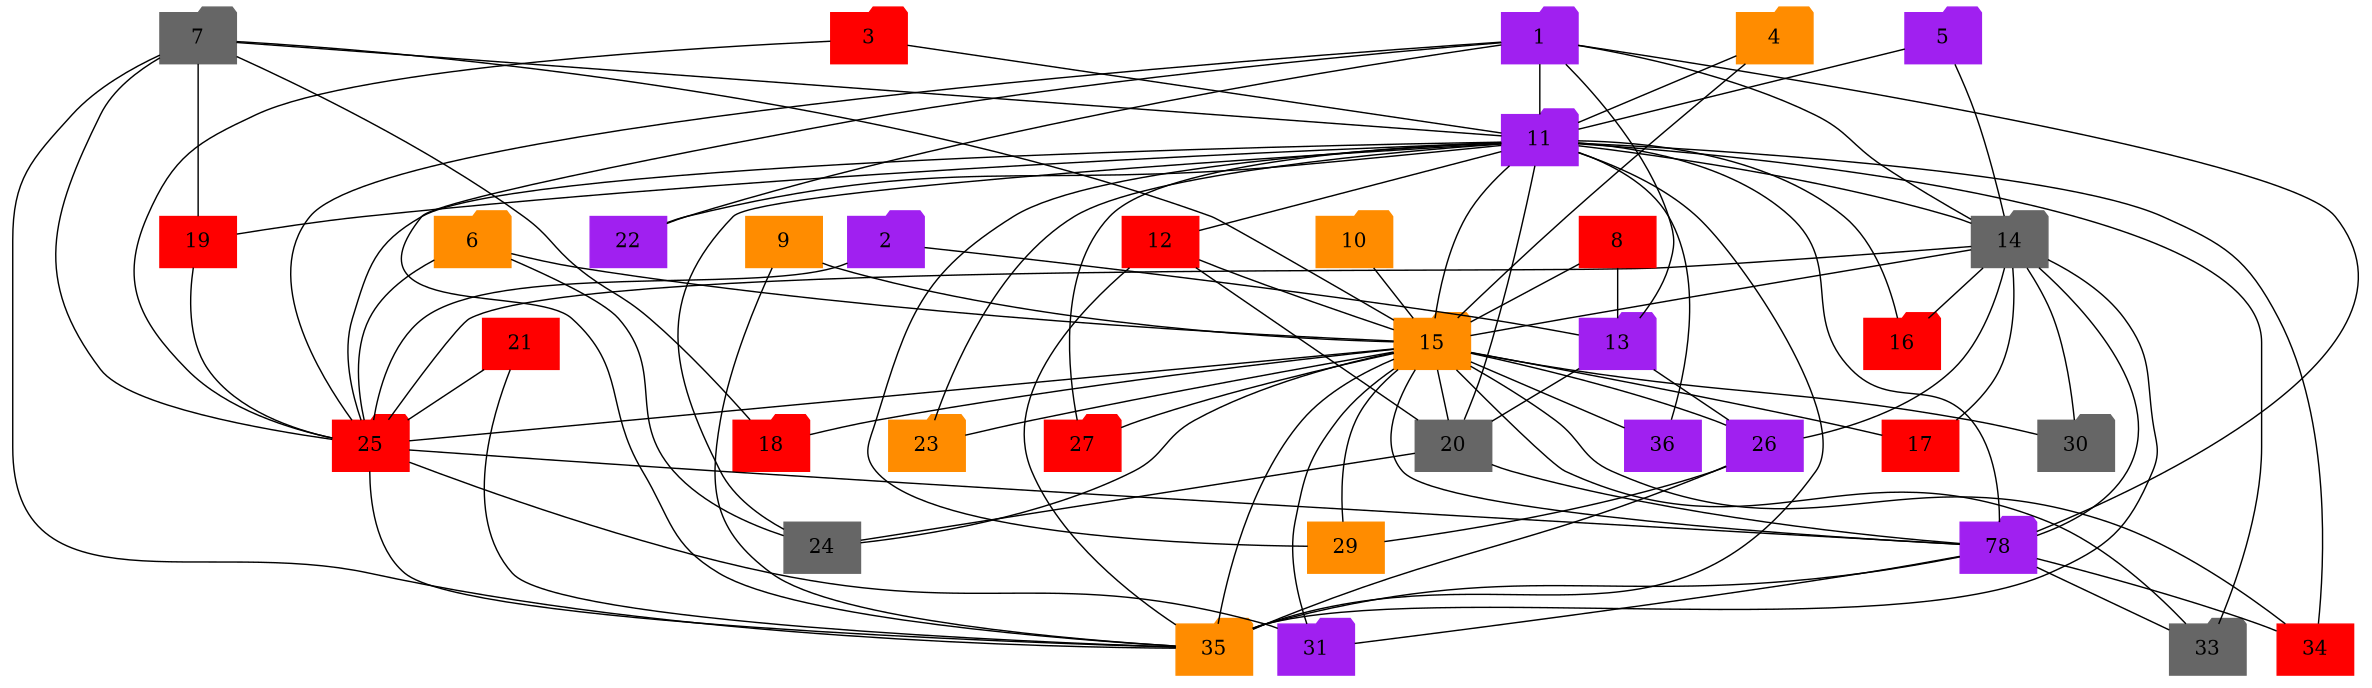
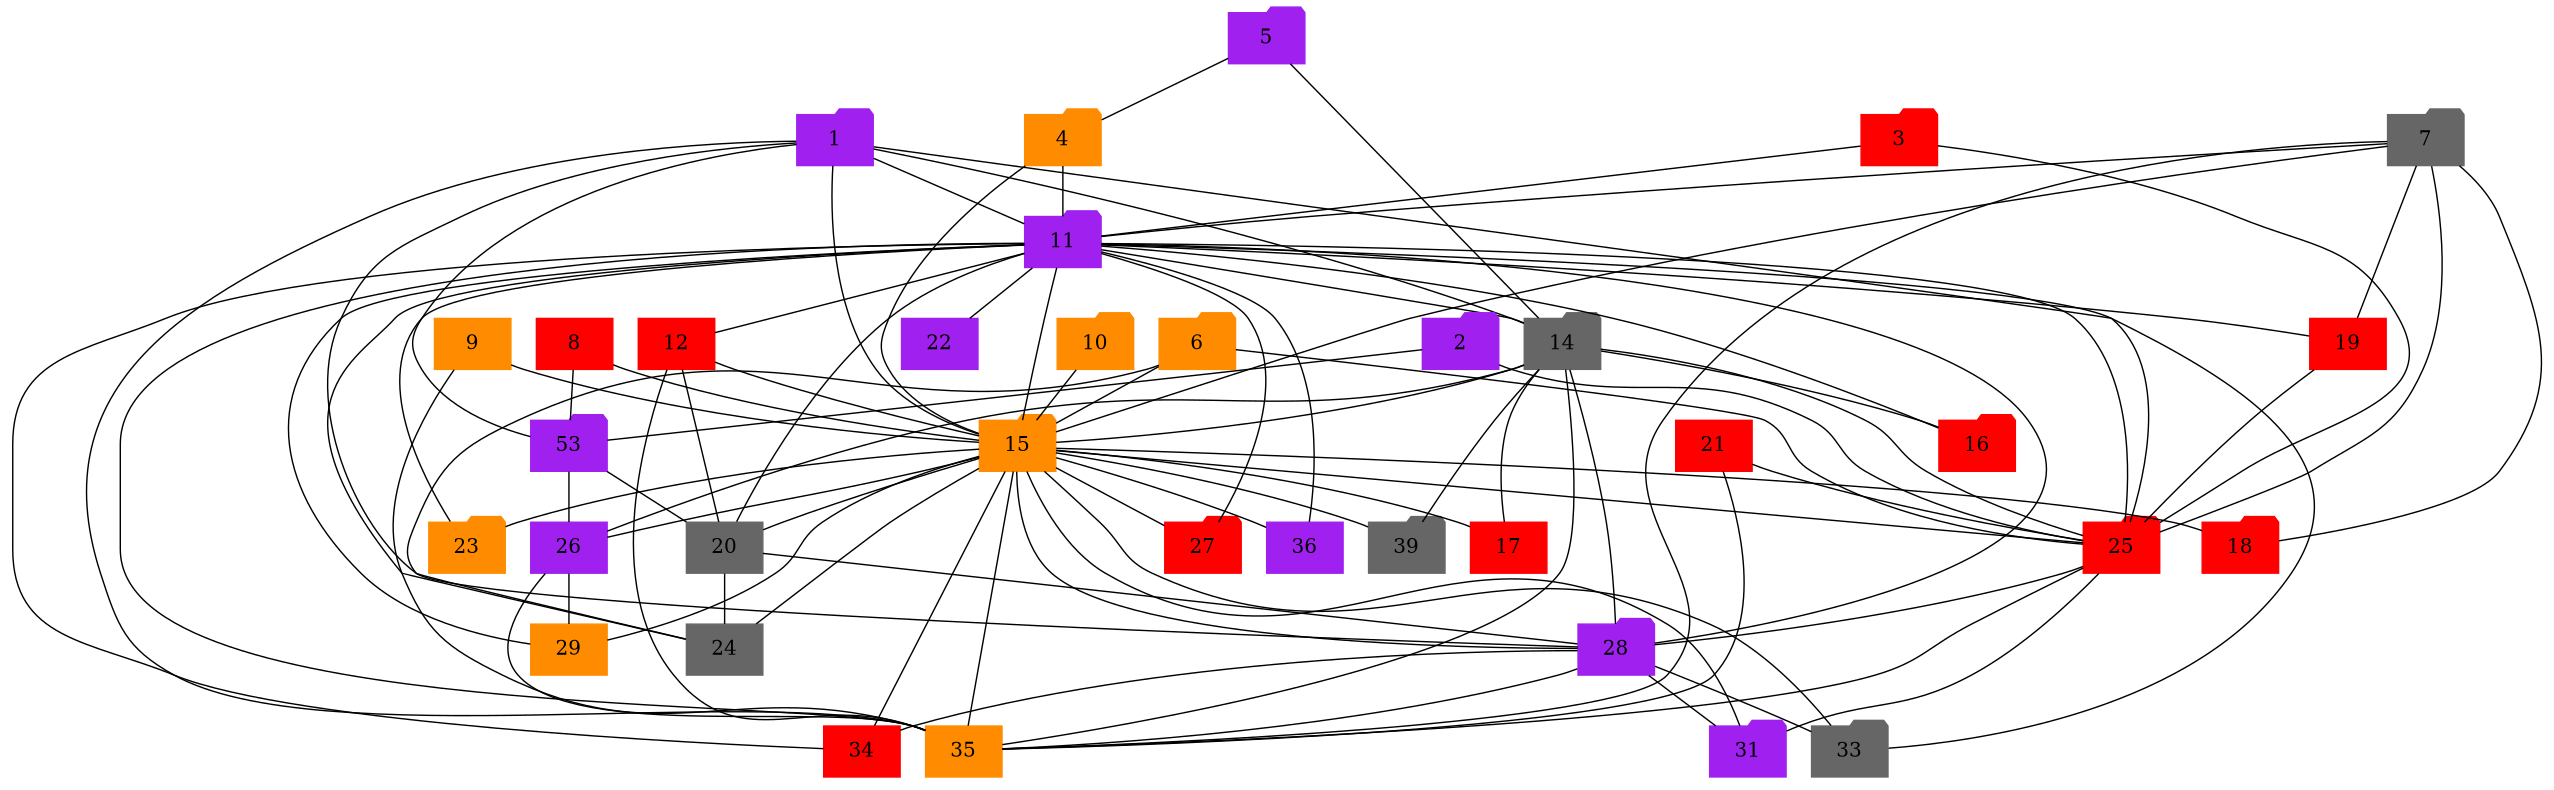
edge "5" -- "11": now "5" -- "4"
edge "1" -- "22": now "1" -- "15"
node "13": label "13" -> "53"
node "30": label "30" -> "39"
node "78": label "78" -> "28"
node "35": shape folder -> box
